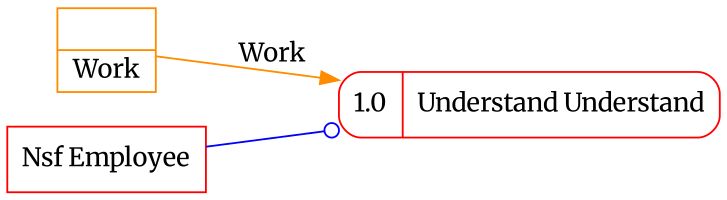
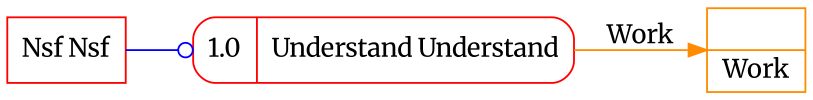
edge "Work" -> "1.0": reversed
node "Nsf Employee": label "Nsf Employee" -> "Nsf Nsf"
